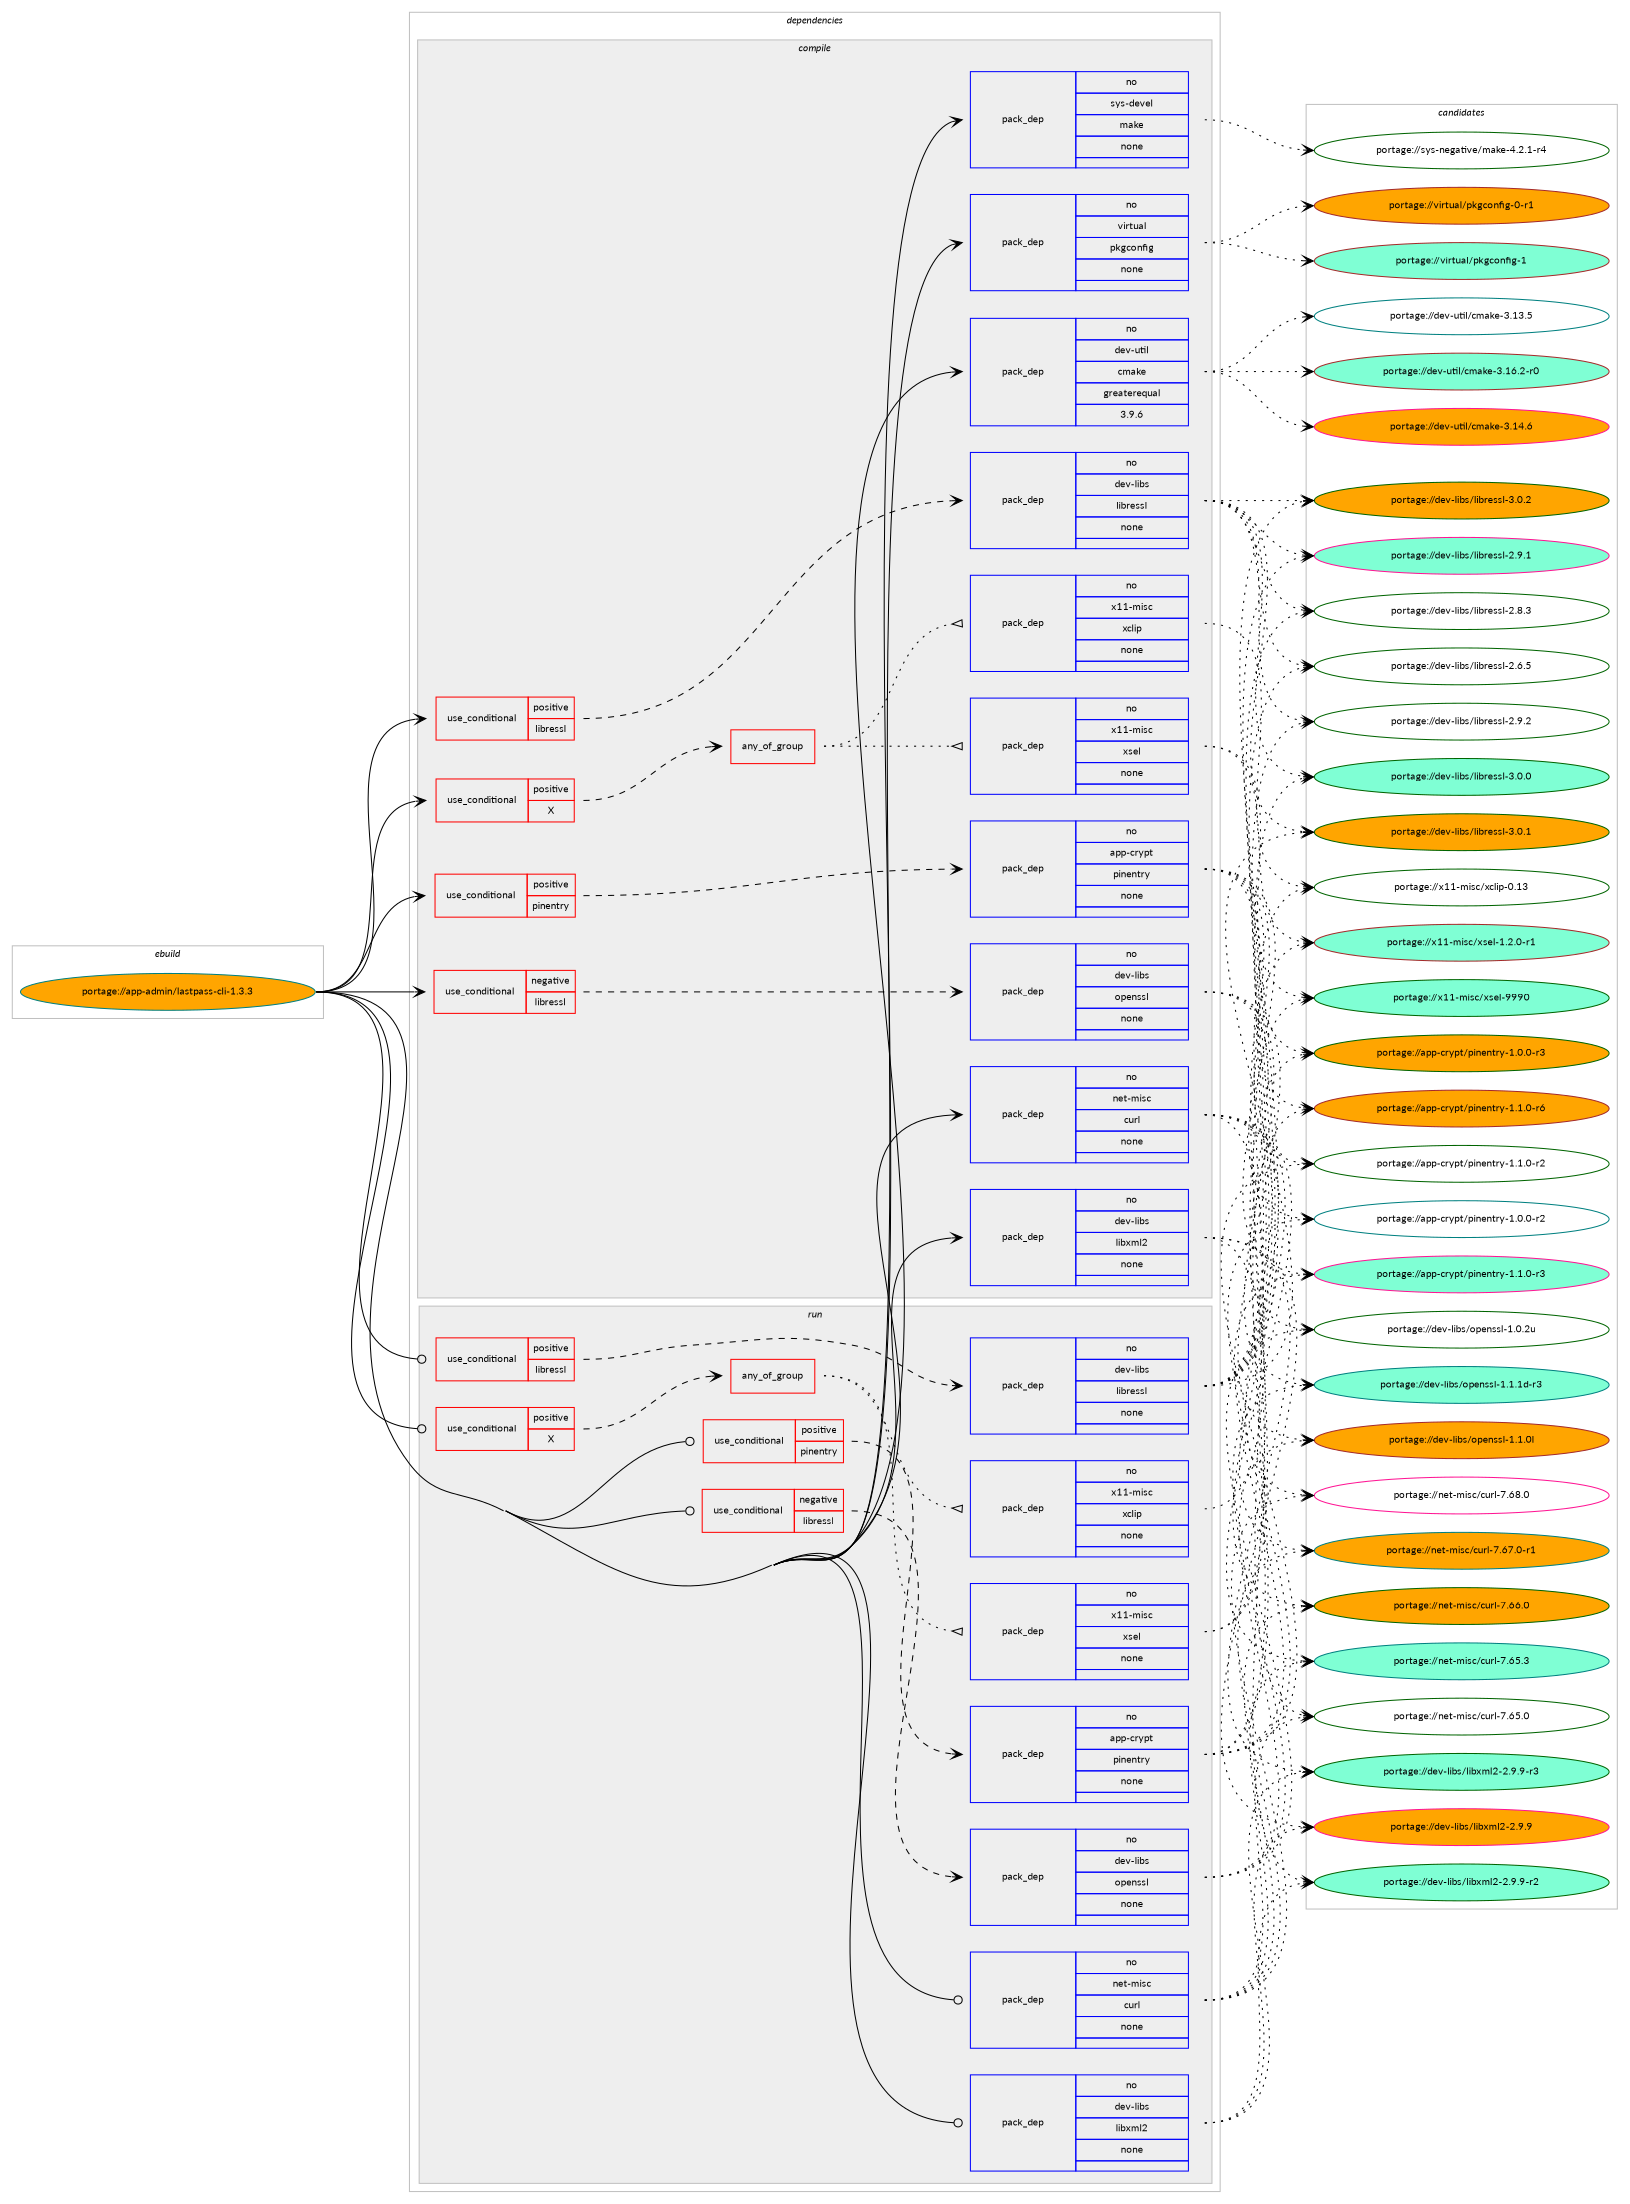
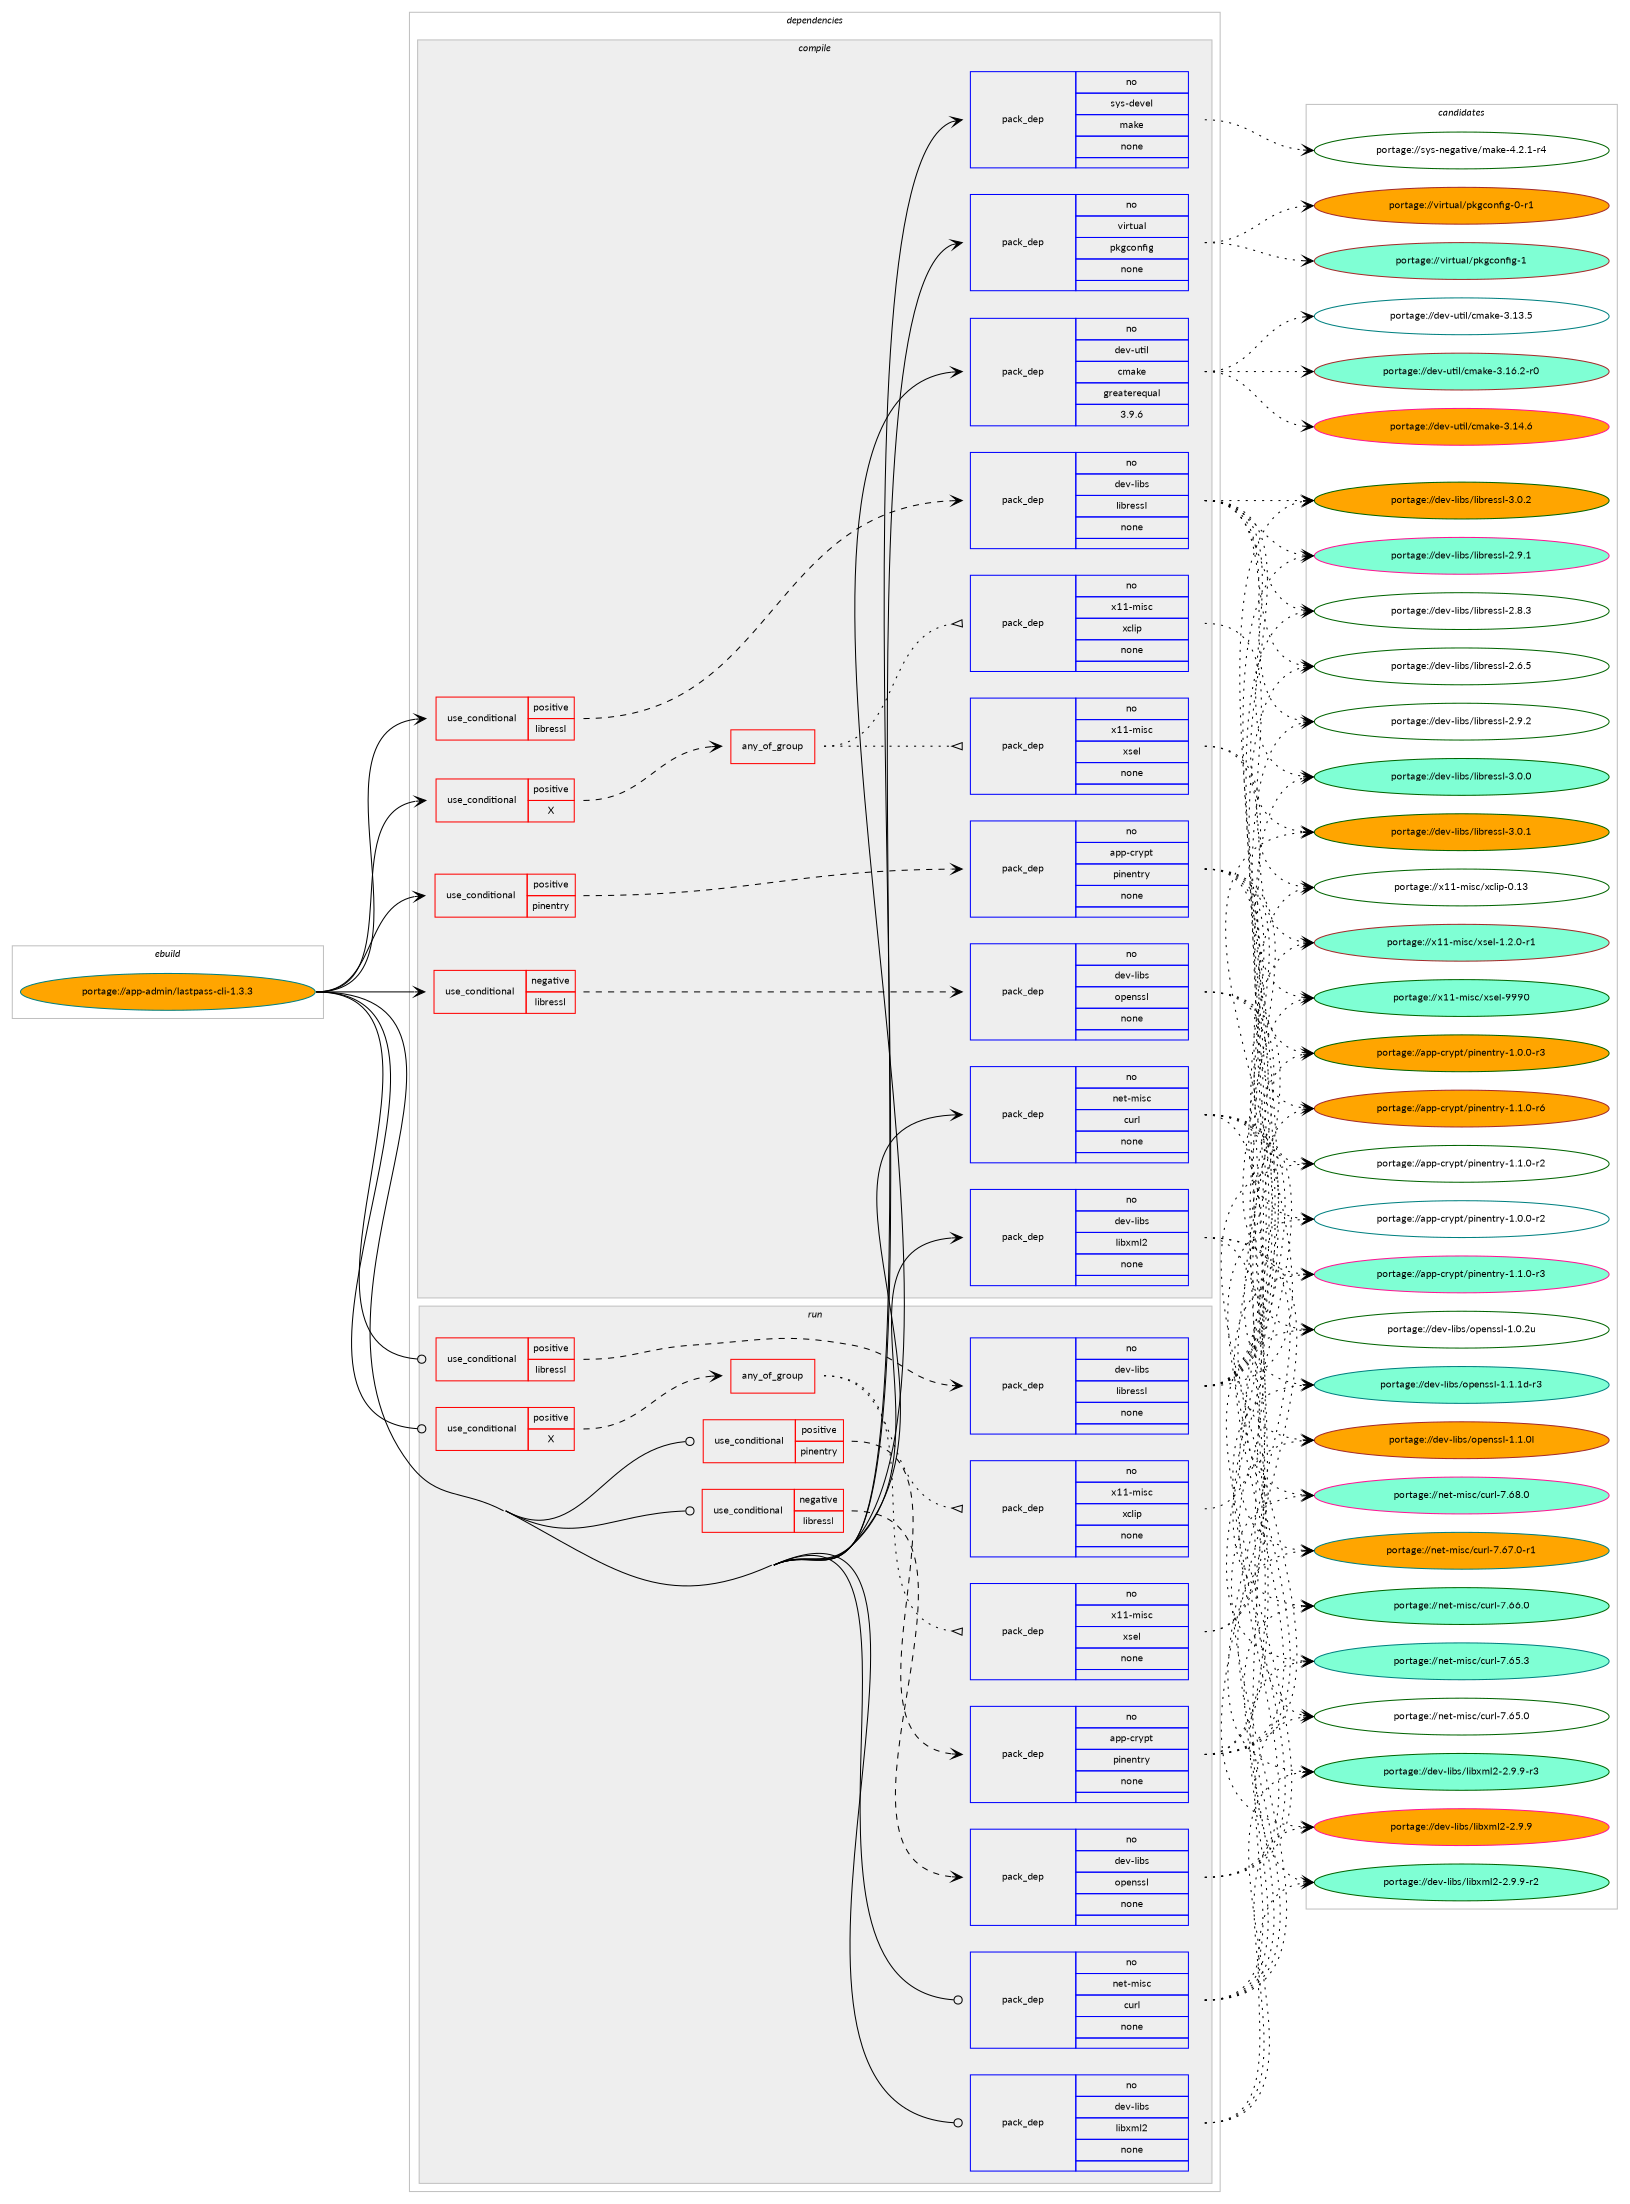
node "portage://net-misc/curl-7.68.0": fillcolor white -> aquamarine
node "portage://net-misc/curl-7.66.0": fillcolor orange -> aquamarine
